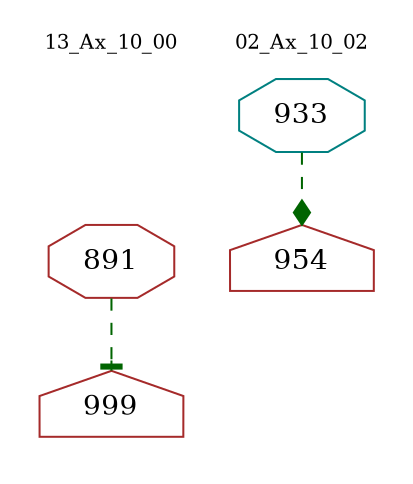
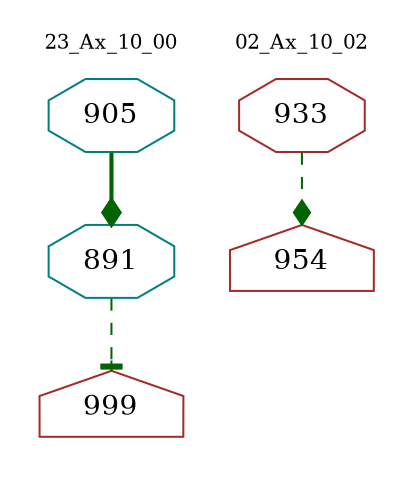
cluster "13_Ax_10_00": label "13_Ax_10_00" -> "23_Ax_10_00"
node "905": added
node "933": color teal -> brown
node "891": color brown -> teal
